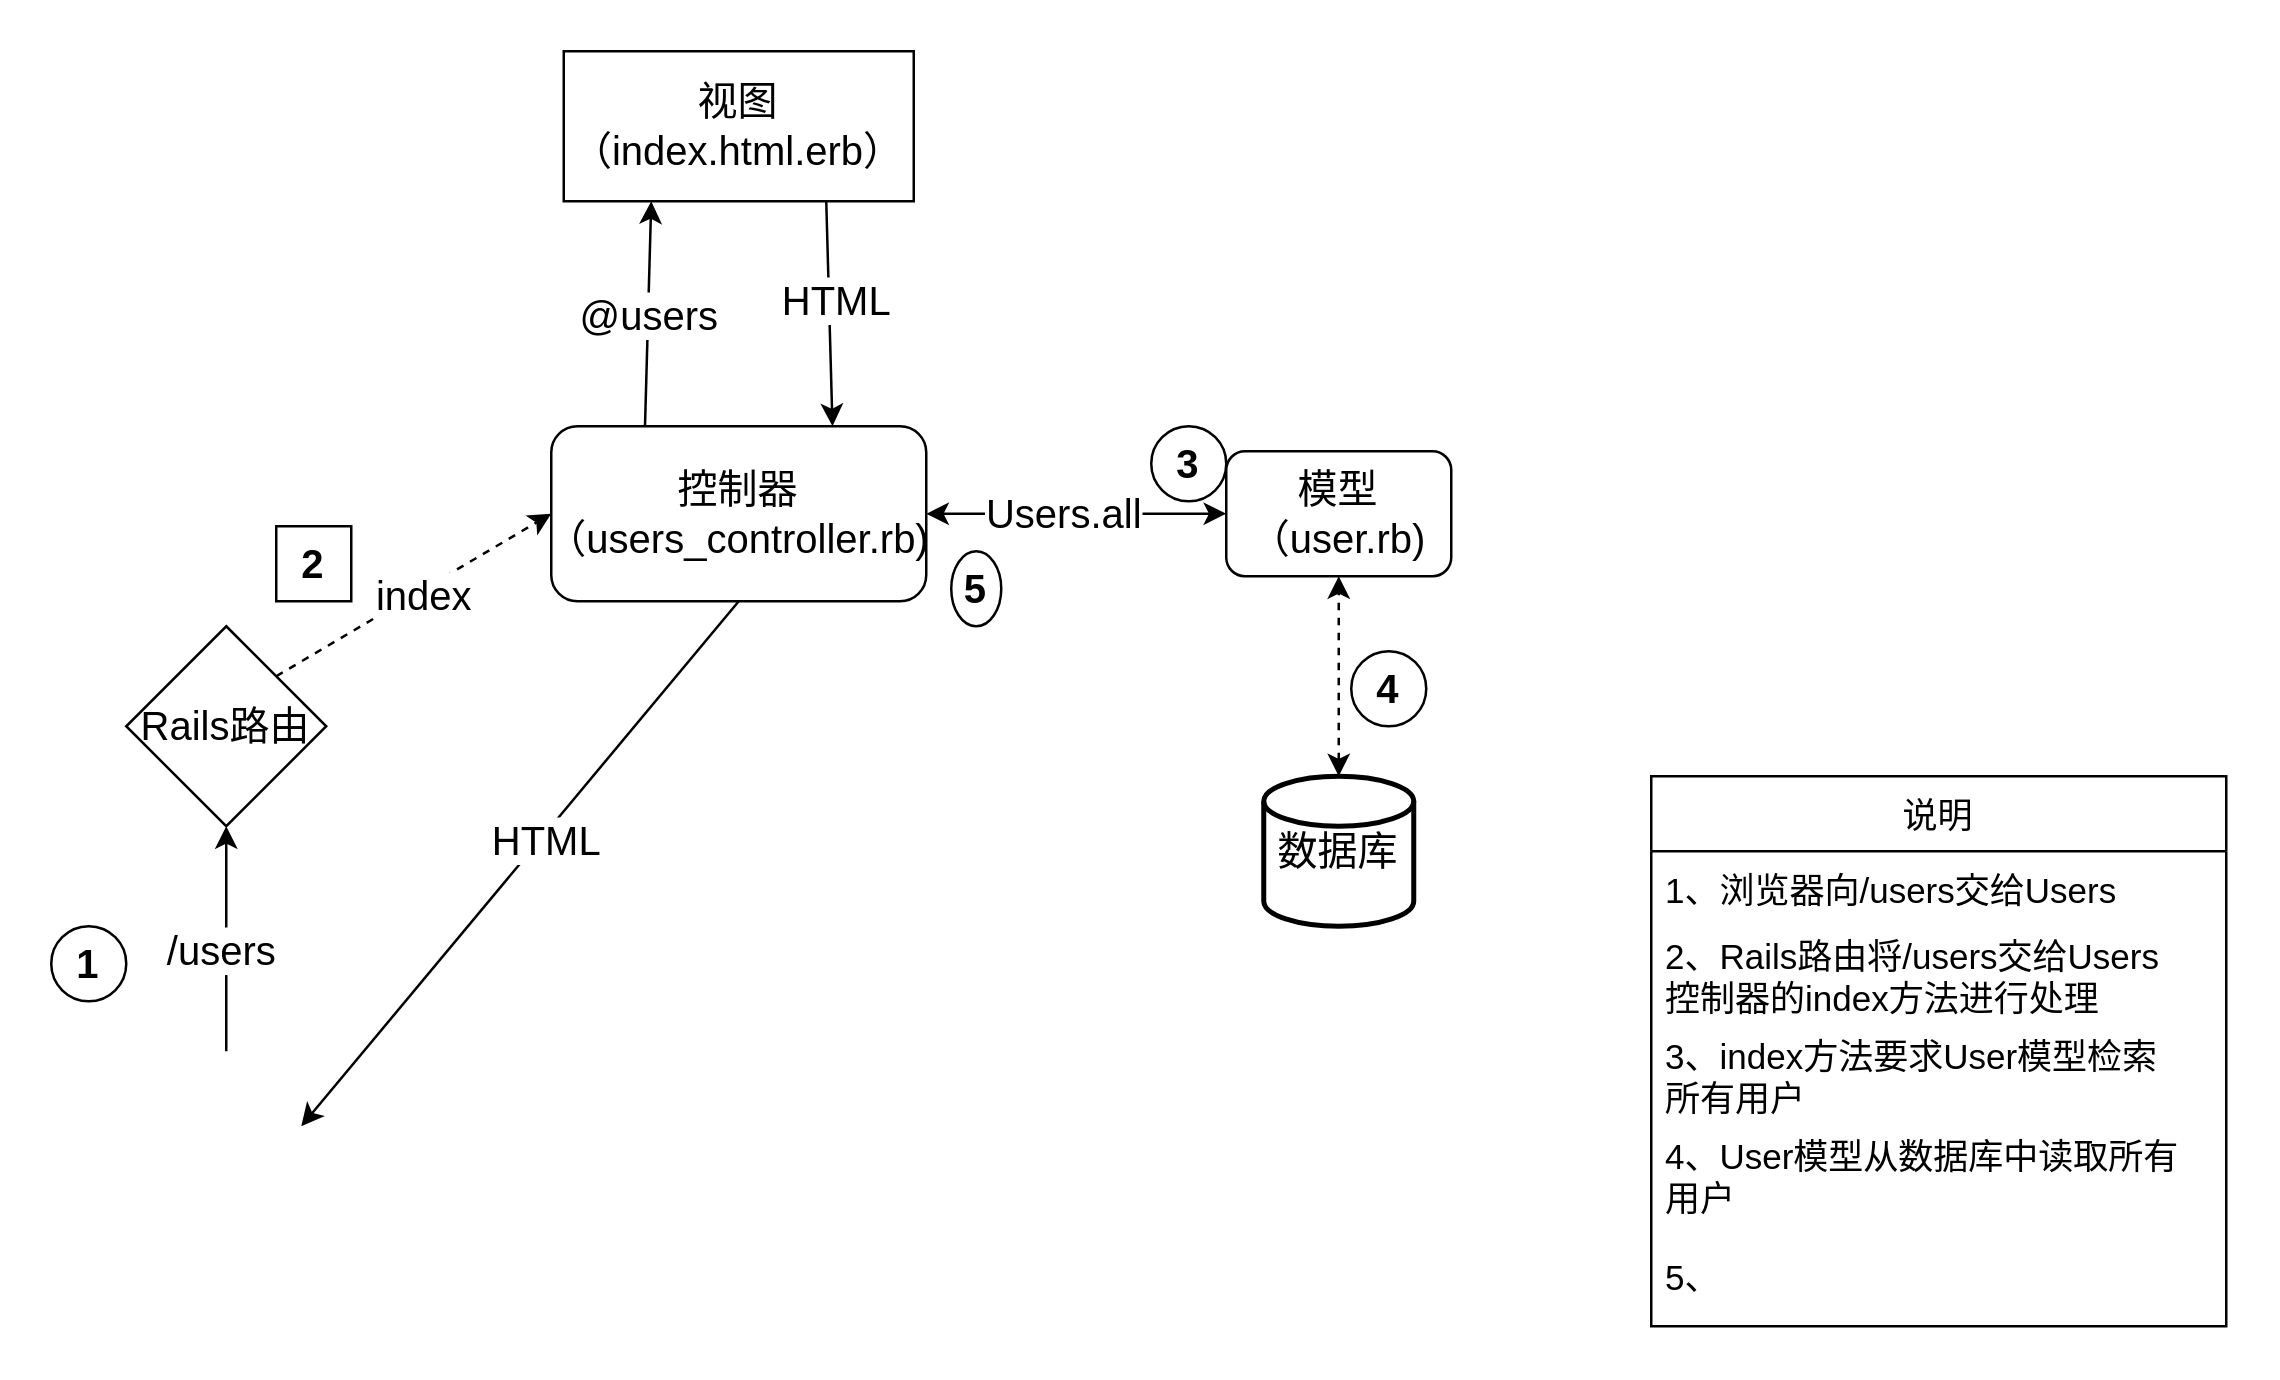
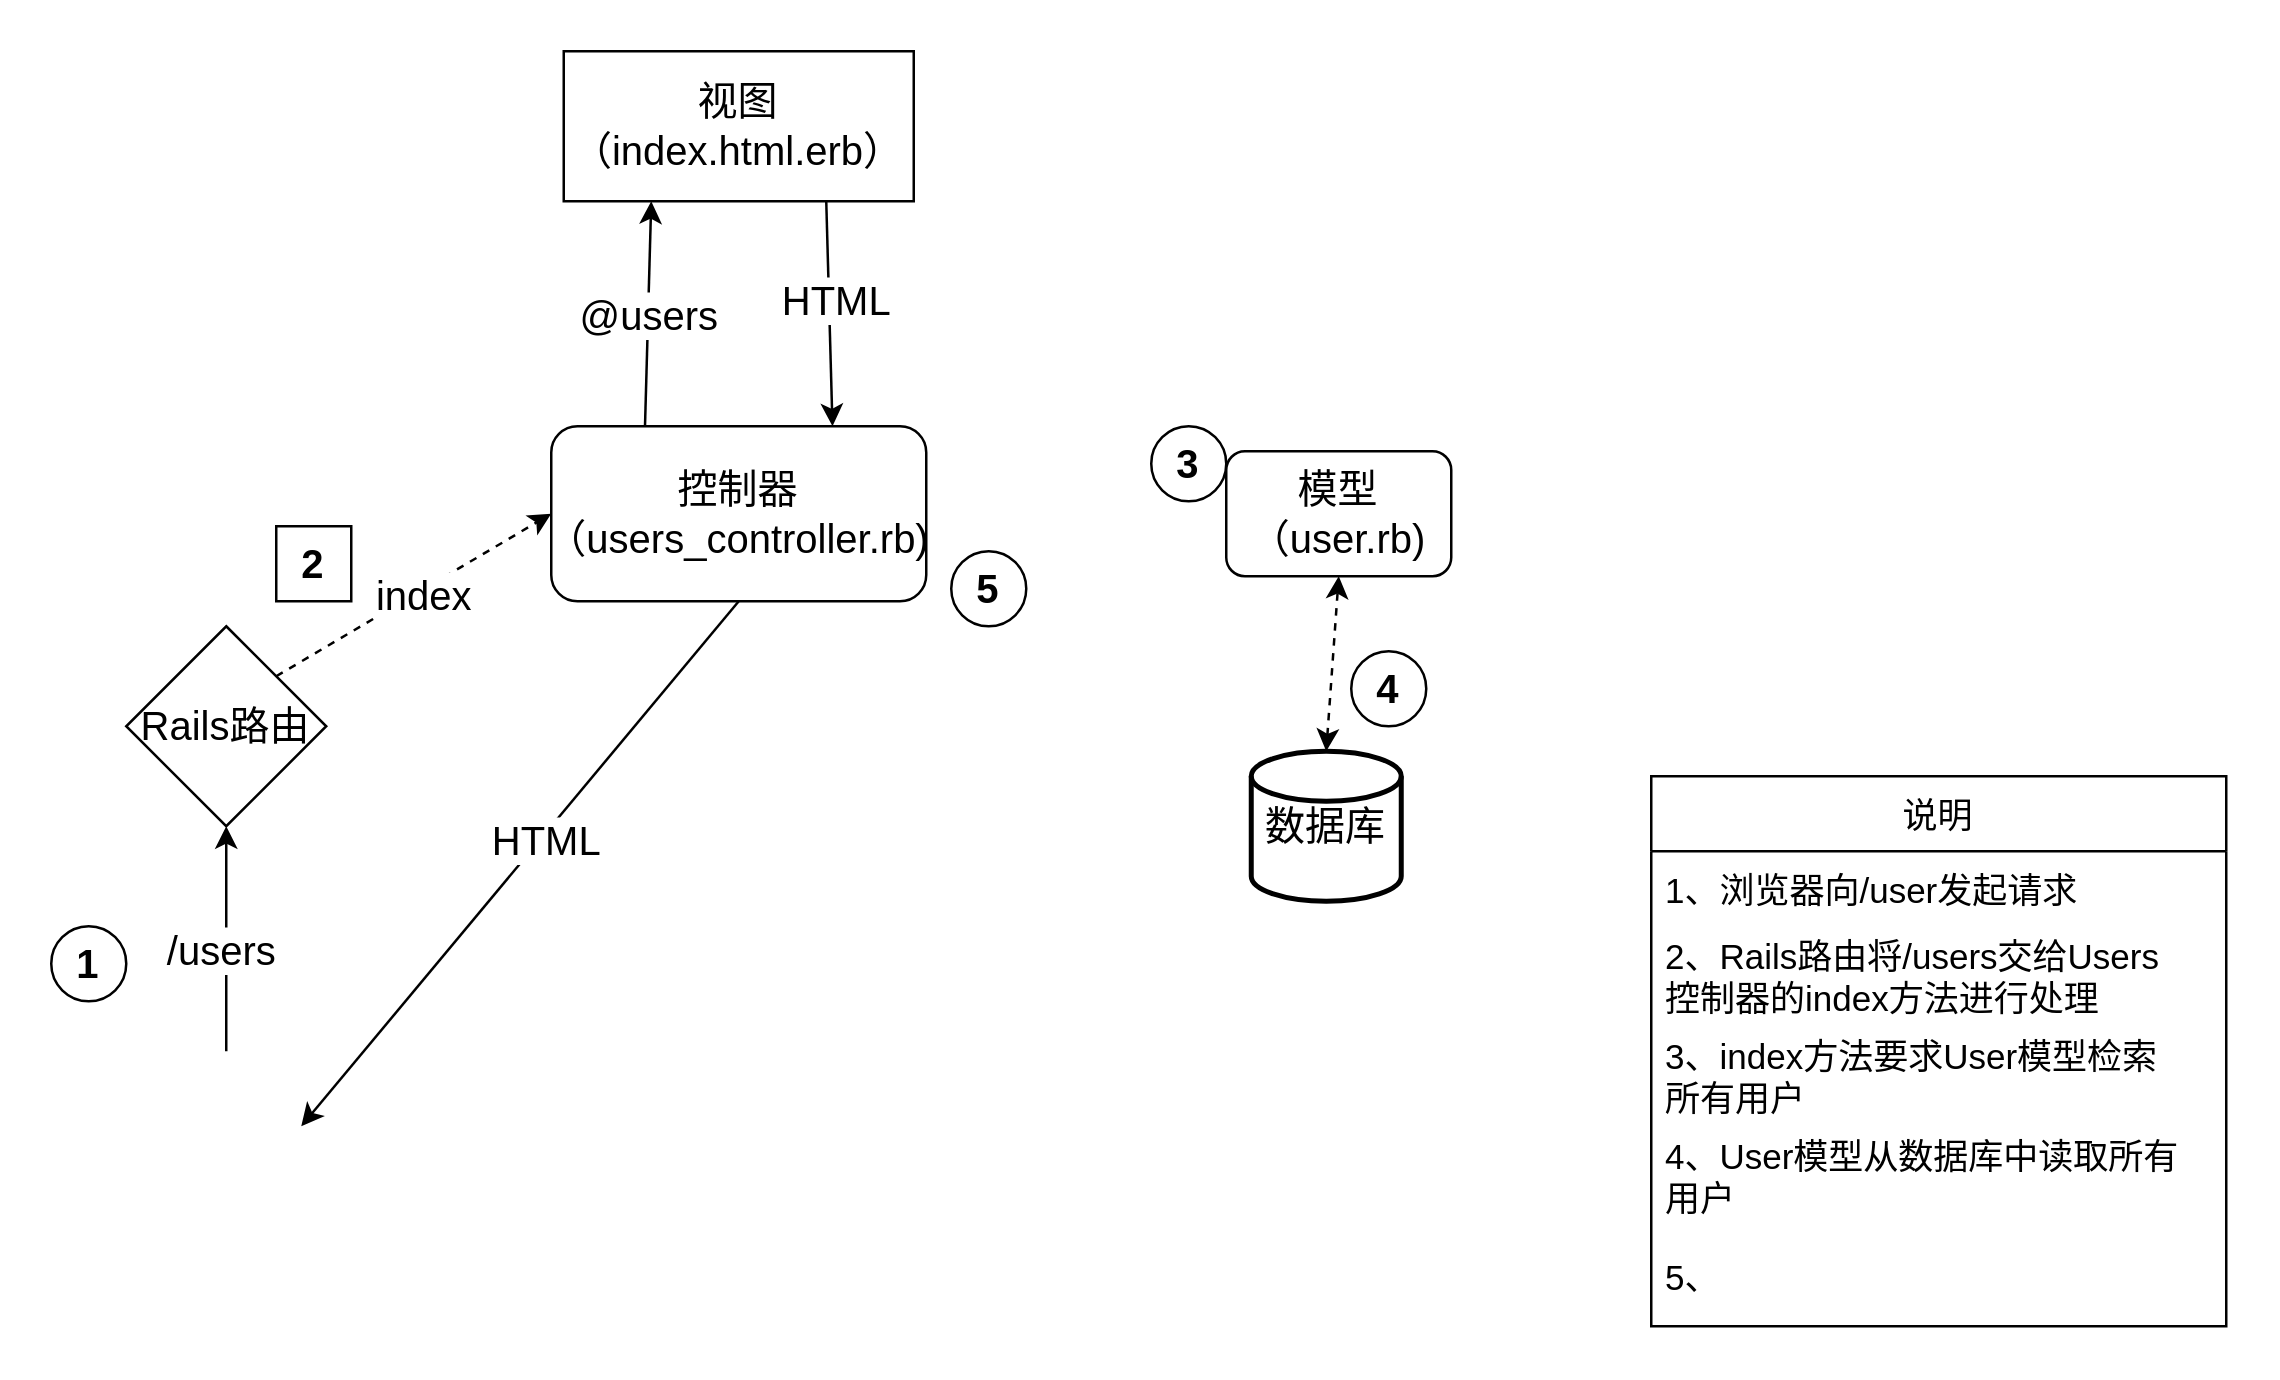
edge "控制器 （users_controller.rb)" -- "模型 （user.rb)": removed, label "Users.all"
node "5": size 50x75 -> 75x75
node "数据库": moved (1339, 851) -> (1326, 826)
node "1、浏览器向/users交给Users": label "1、浏览器向/users交给Users" -> "1、浏览器向/user发起请求"
